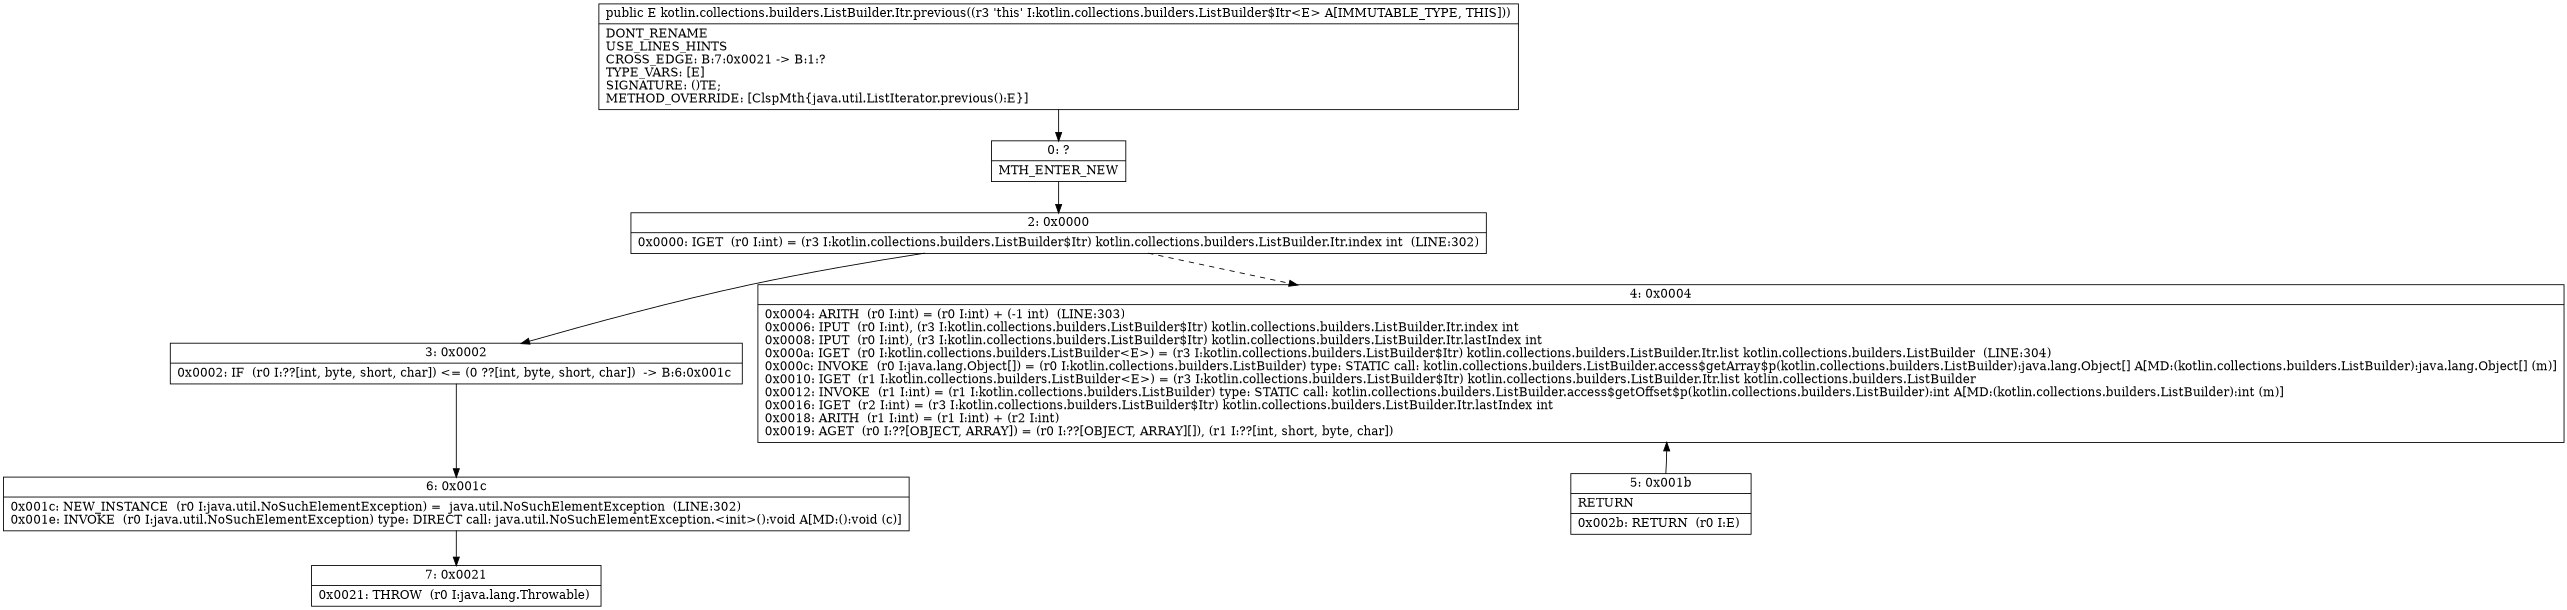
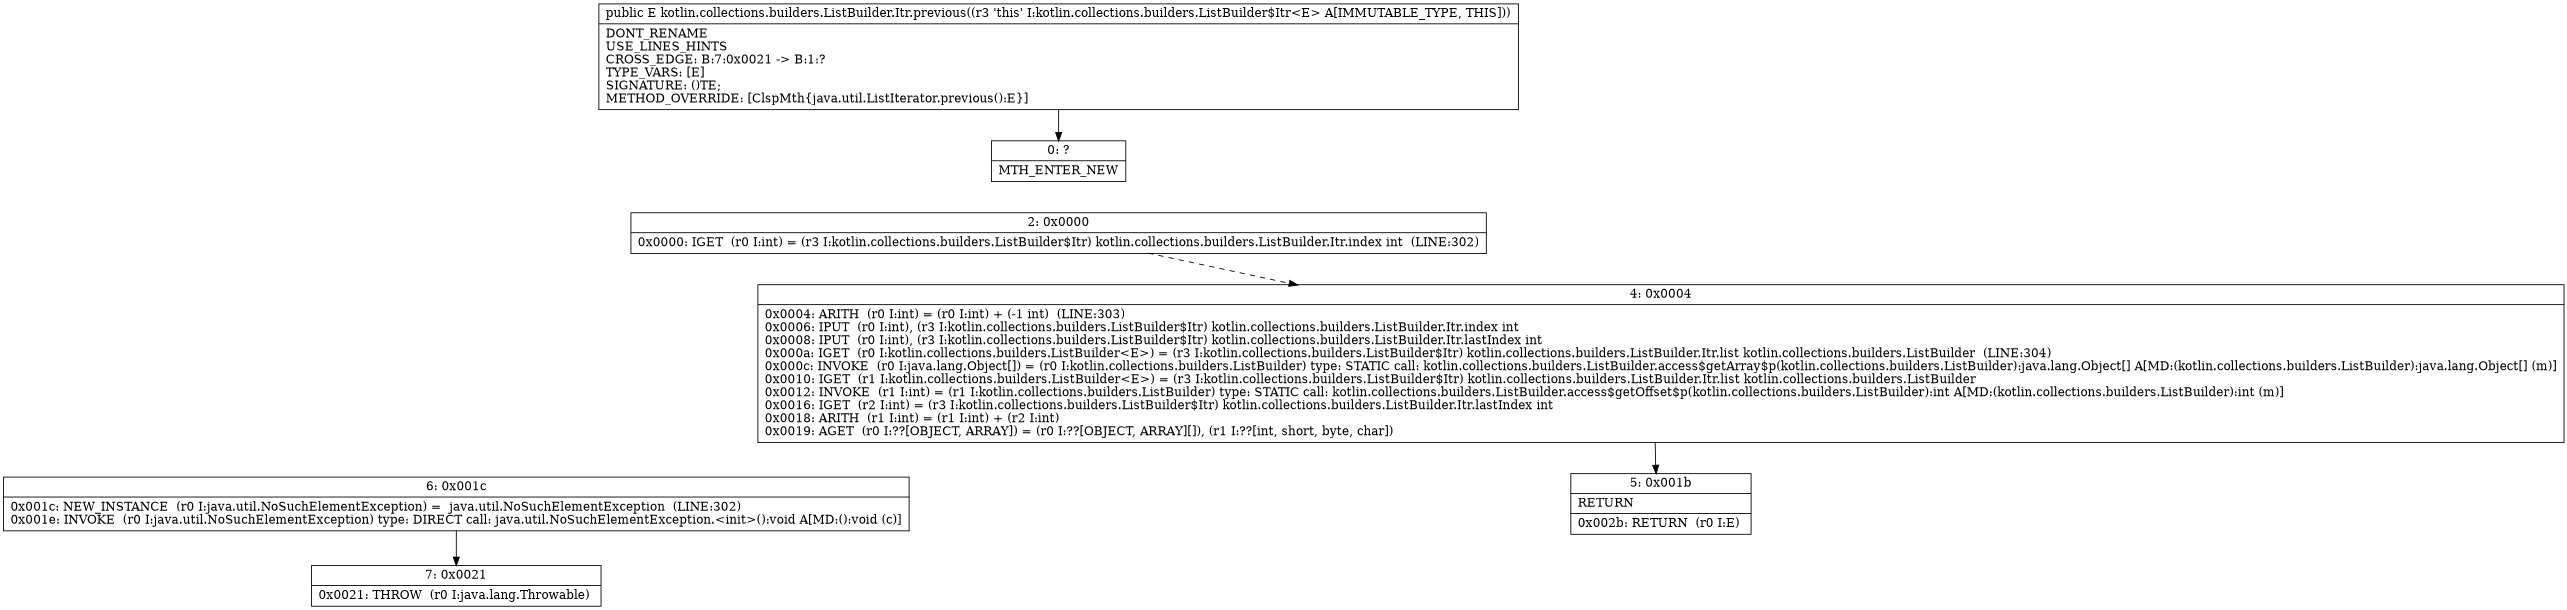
edge "0: ?" -> "2: 0x0000": removed
node "3: 0x0002": removed
edge "5: 0x001b" -> "4: 0x0004": reversed
